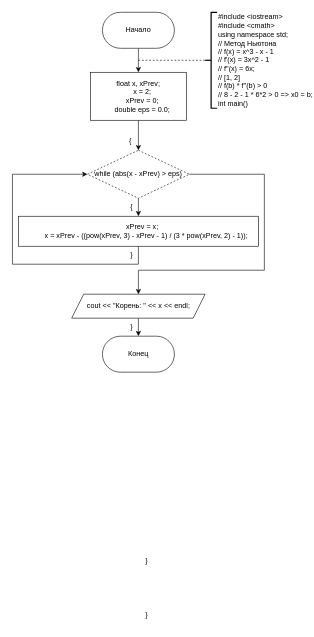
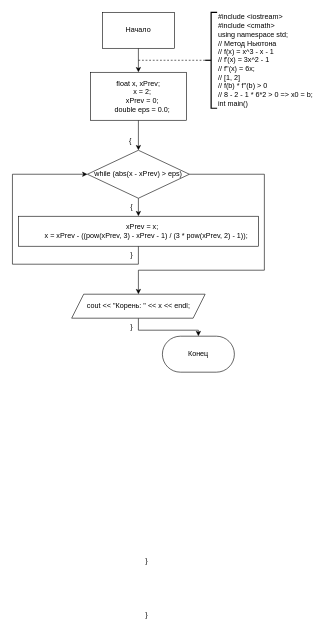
node "Начало": shape rounded rectangle -> rectangle
node "while (abs(x - xPrev) > eps)": style dashed -> solid
node "Конец": moved (138, 354) -> (198, 354)
